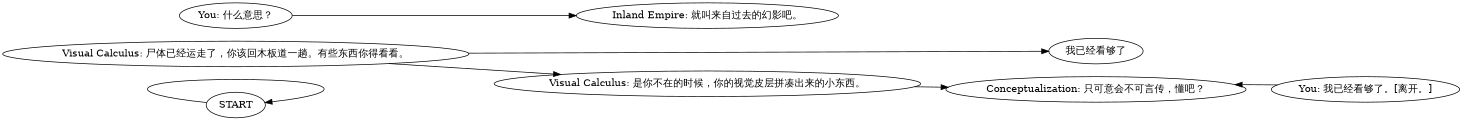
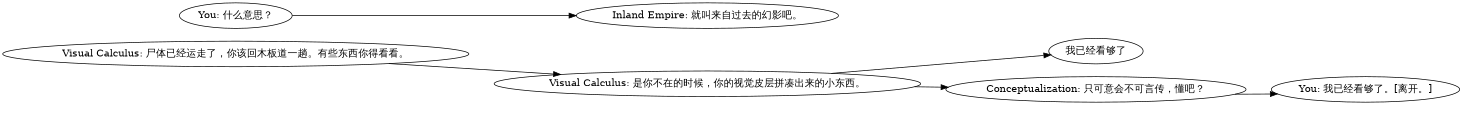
edge "Visual Calculus: 尸体已经运走了，你该回木板道一趟。有些东西你得看看。" -> "我已经看够了": now "Visual Calculus: 是你不在的时候，你的视觉皮层拼凑出来的小东西。" -> "我已经看够了"
edge "You: 我已经看够了。[离开。]" -> "Conceptualization: 只可意会不可言传，懂吧？": reversed
node "START": removed
